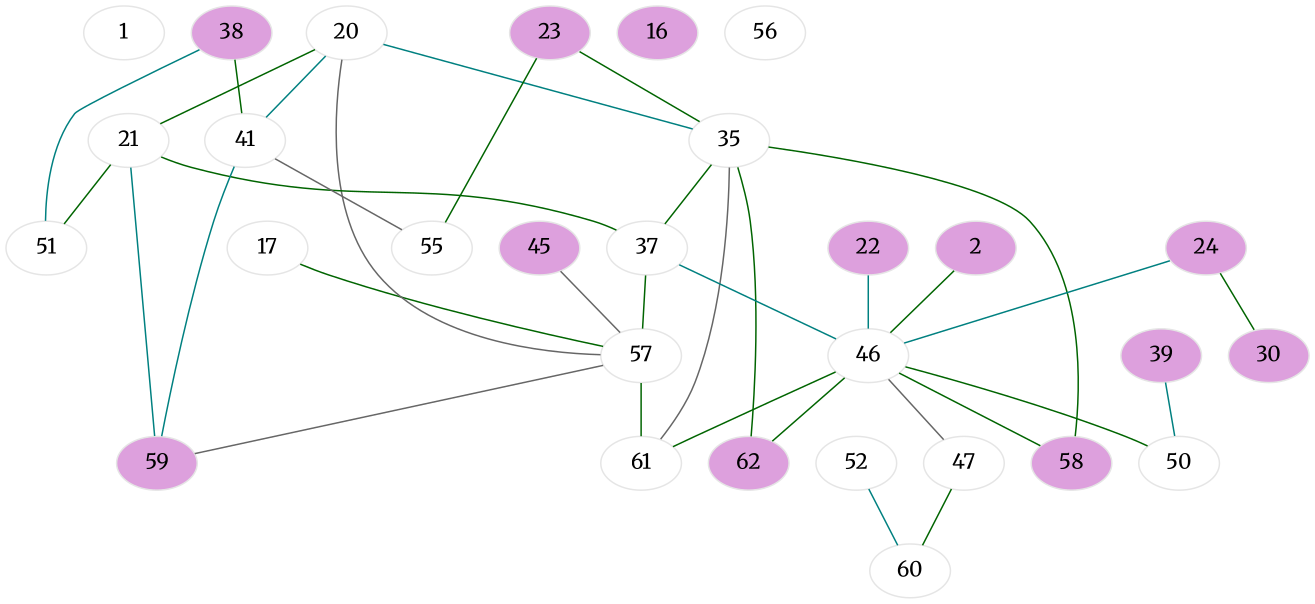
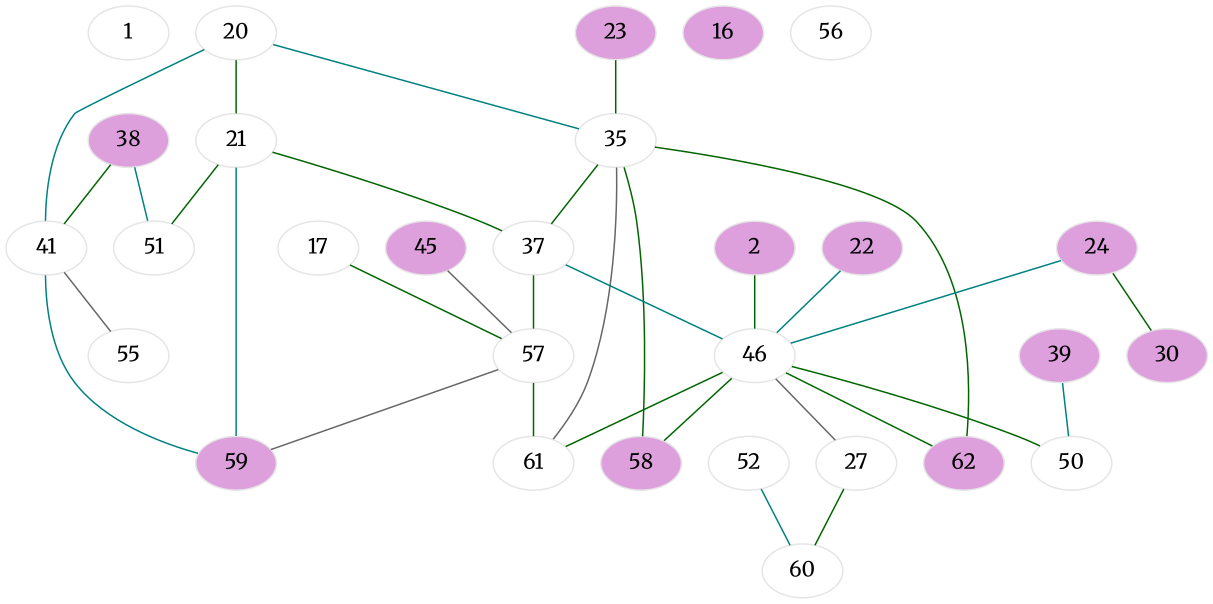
edge "23" -- "55": removed
edge "20" -- "57": removed
node "47": label "47" -> "27"
